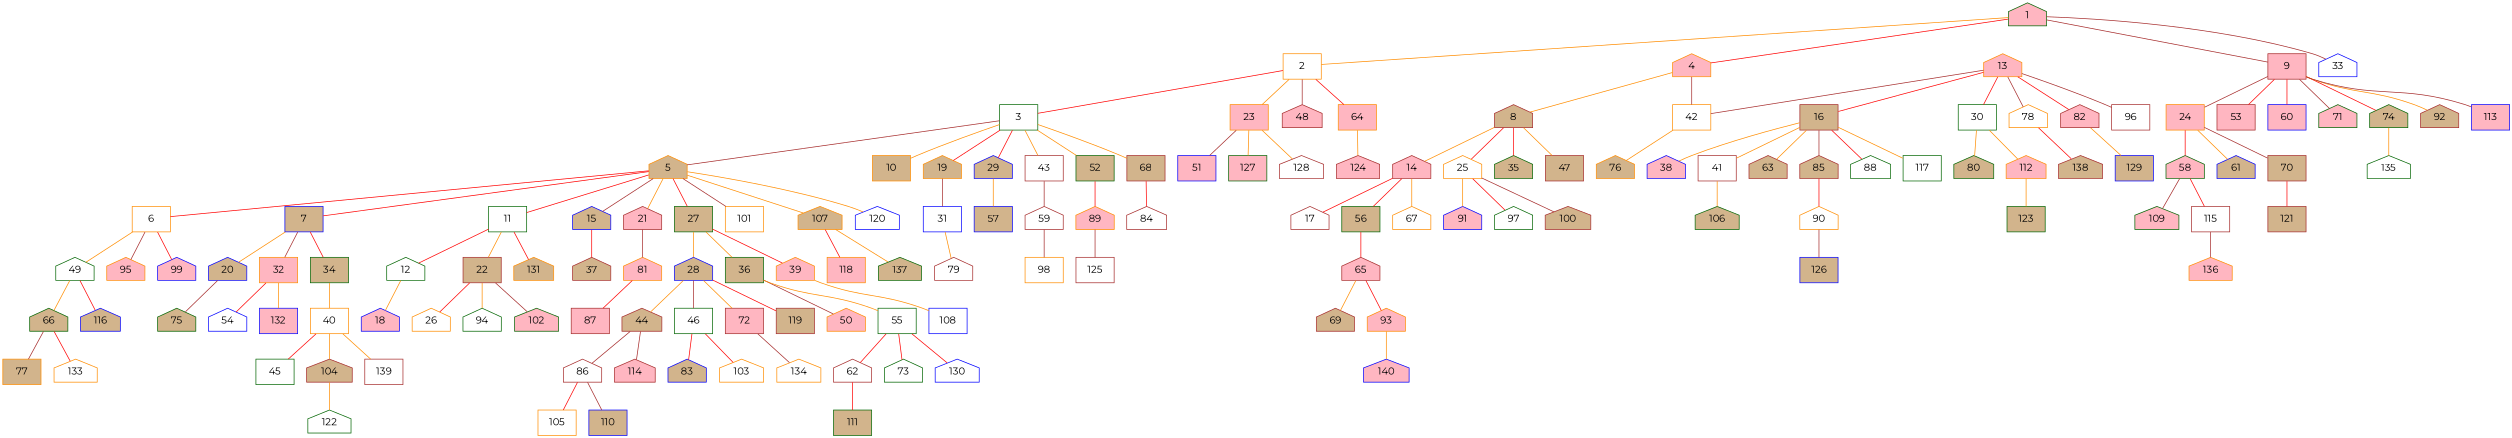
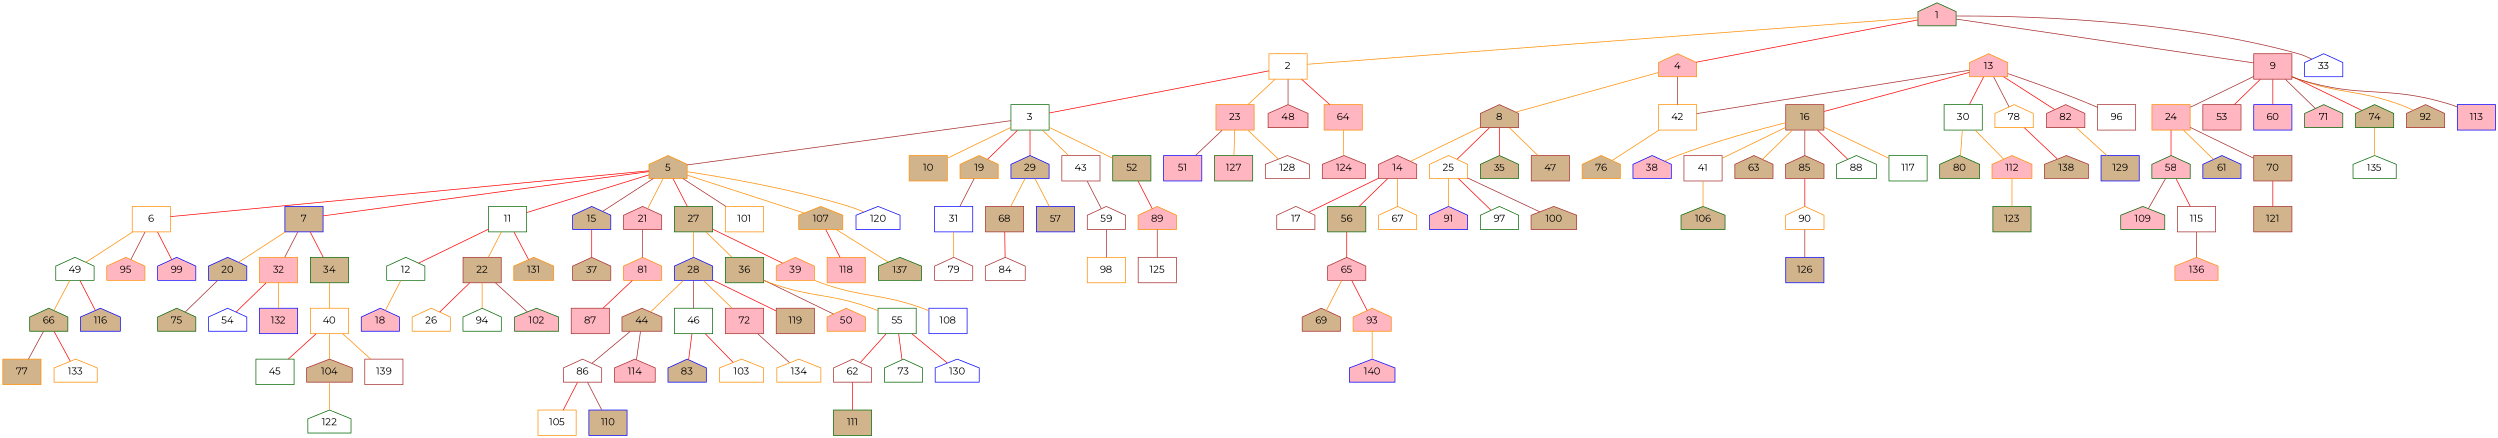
edge "3" -- "68": now "29" -- "68"
